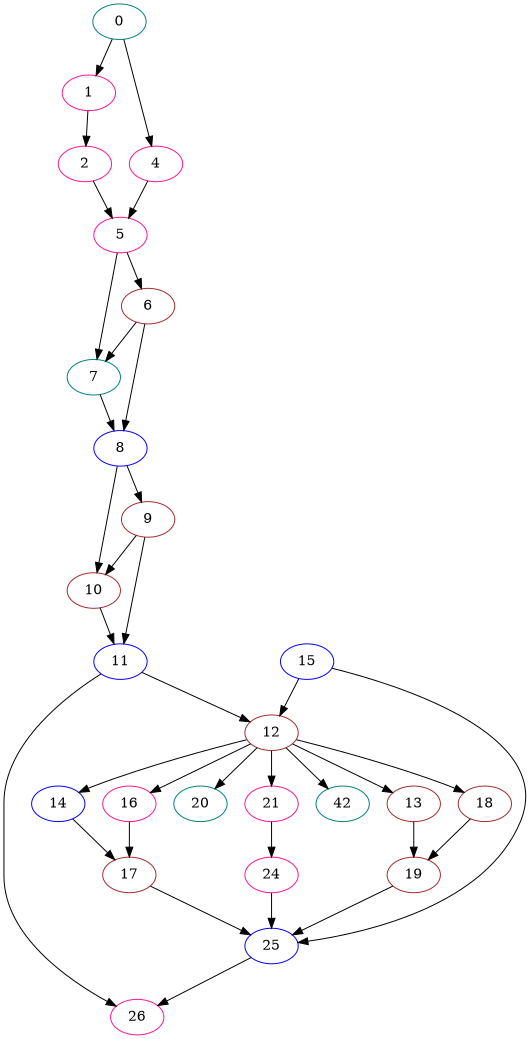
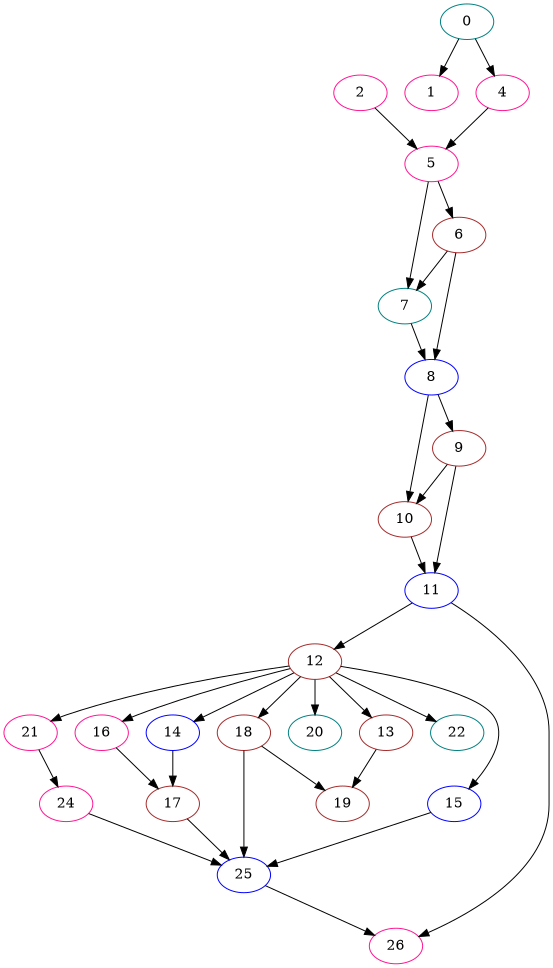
edge "1" -> "2": removed
edge "15" -> "12": reversed
node "42": label "42" -> "22"
edge "19" -> "25": now "18" -> "25"
